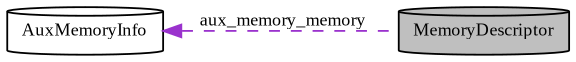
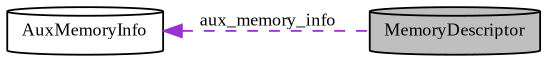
edge "MemoryDescriptor" -> "AuxMemoryInfo": label " aux_memory_memory" -> " aux_memory_info"
